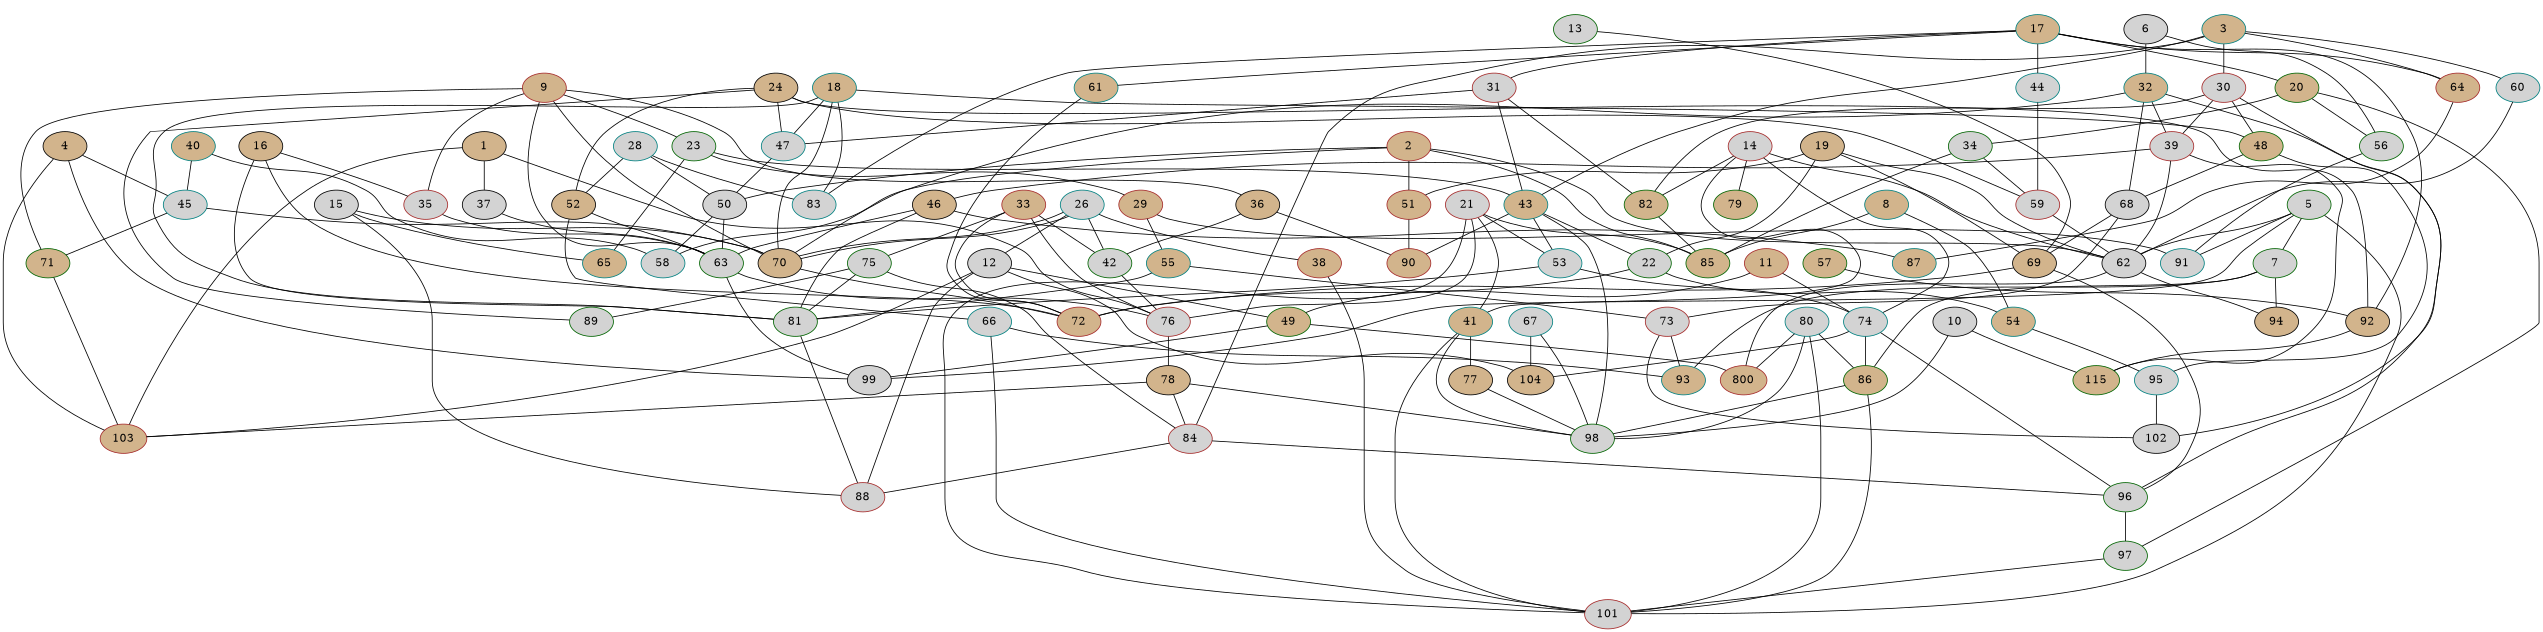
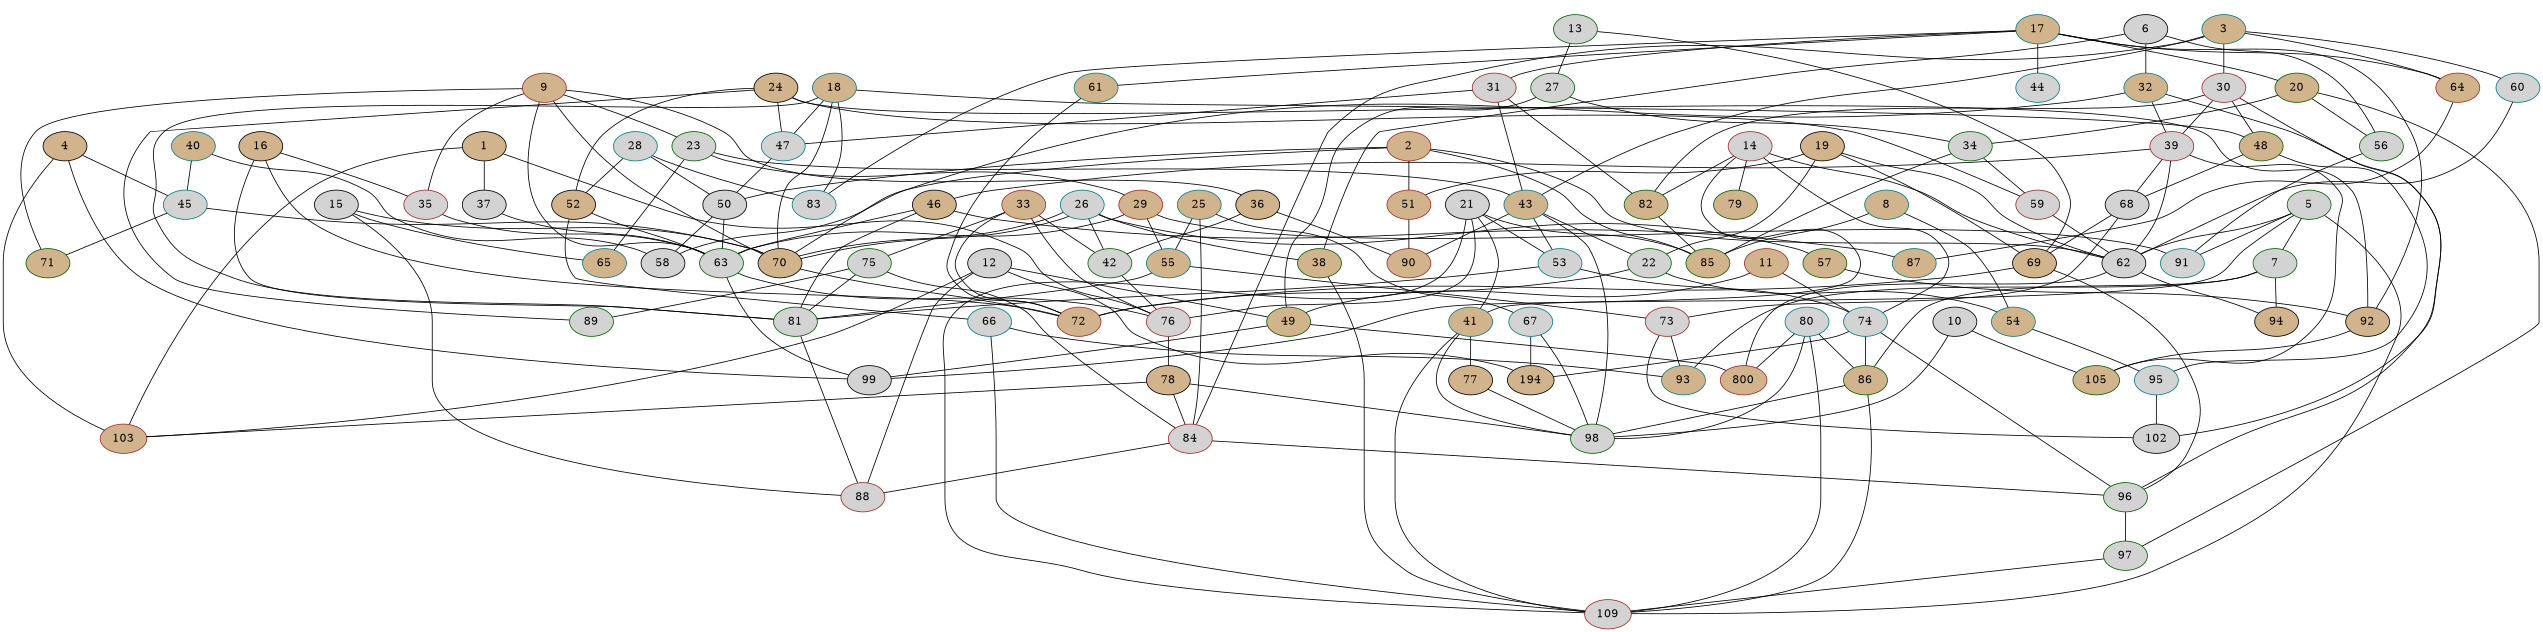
node "27": added
edge "6" -- "38": added
edge "32" -- "68": now "39" -- "68"
edge "44" -- "59": removed
node "25": added
node "21": color brown -> black
edge "29" -- "63": added
edge "26" -- "12": now "26" -- "57"
node "58": color teal -> black
node "38": color brown -> darkgreen
edge "71" -- "103": removed
node "104": label "104" -> "194"
node "115": label "115" -> "105"
node "101": label "101" -> "109"
